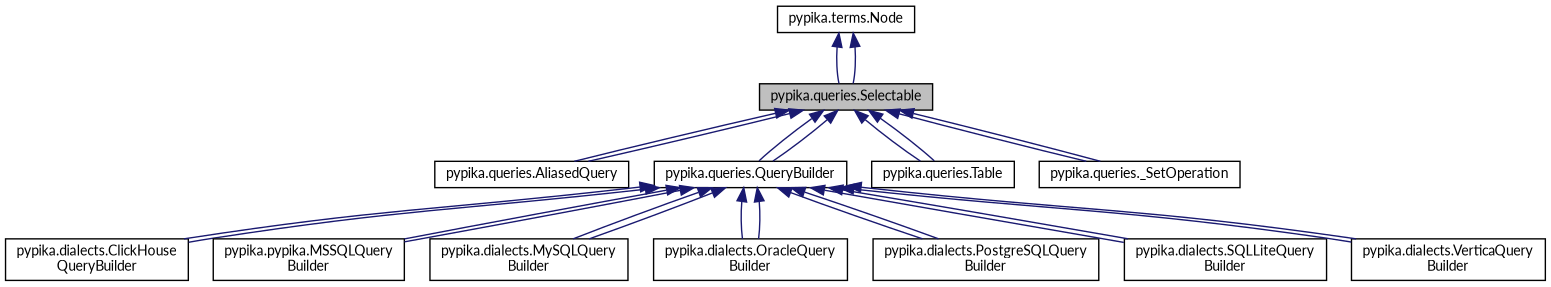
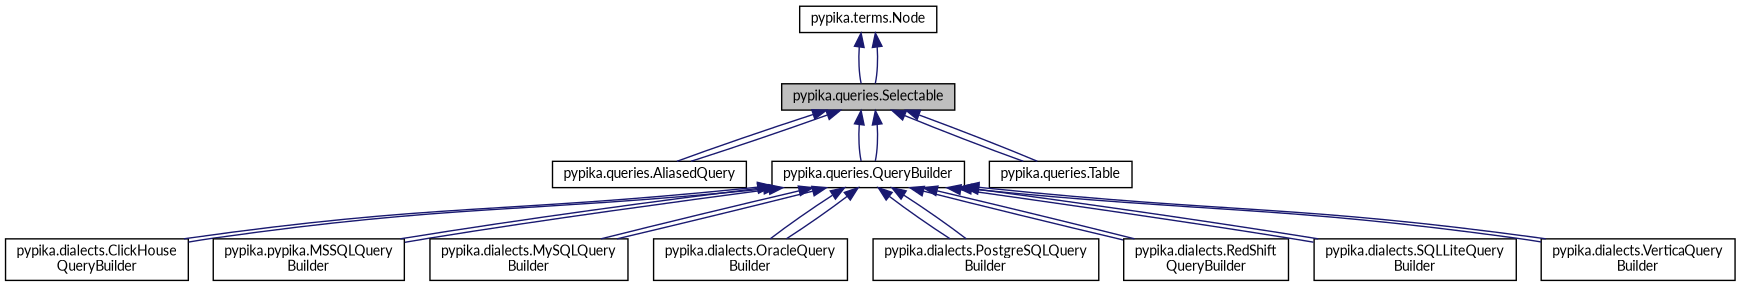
node "pypika.queries._SetOperation": removed
node "pypika.dialects.RedShift QueryBuilder": added
